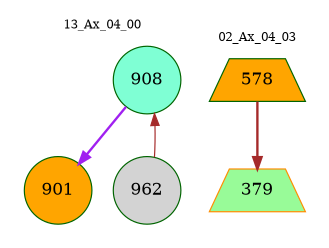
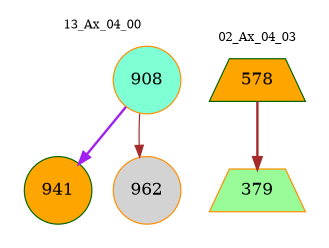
node "908": color darkgreen -> darkorange
edge "962" -> "908": reversed
node "901": label "901" -> "941"
node "962": color darkgreen -> darkorange
